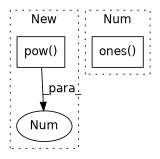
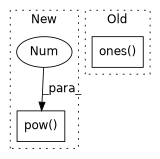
cluster "Num": label "Num" -> "Old"
edge "pow()" -> "Num": reversed
